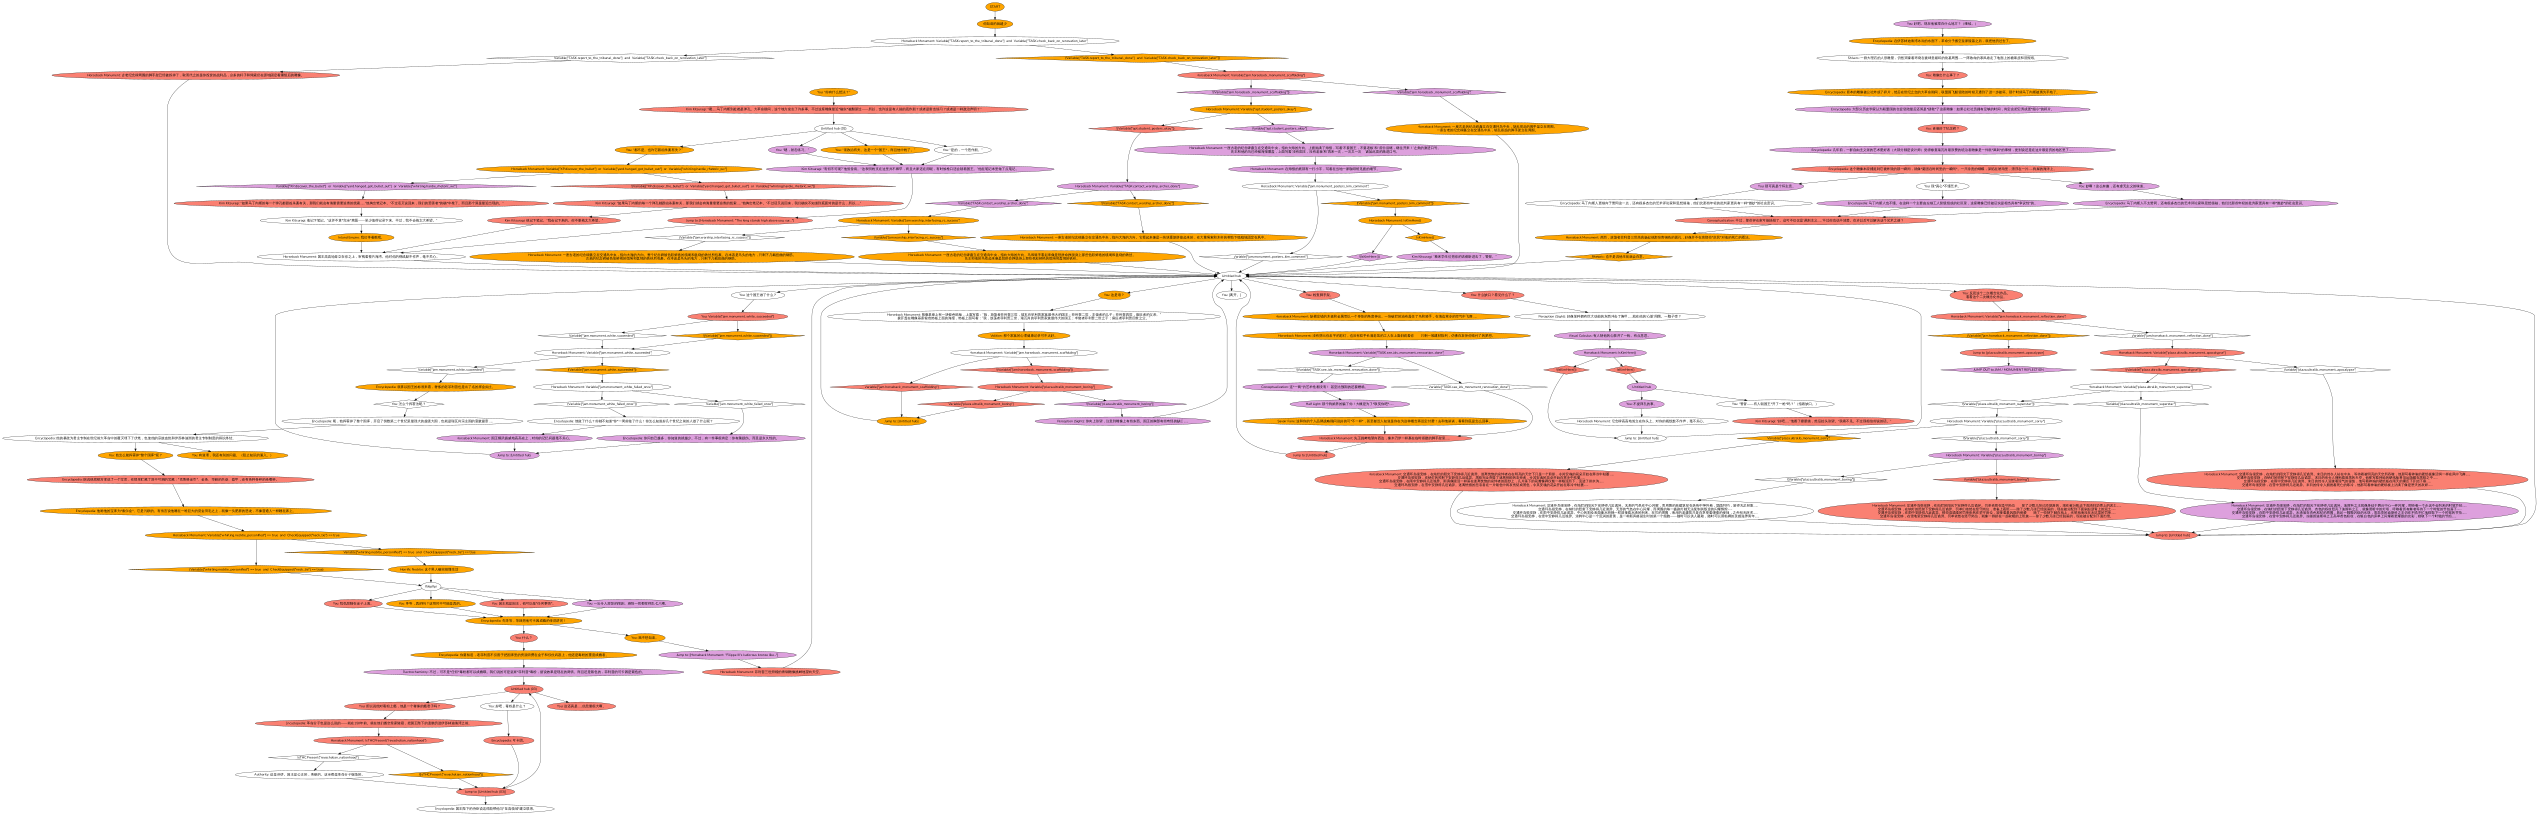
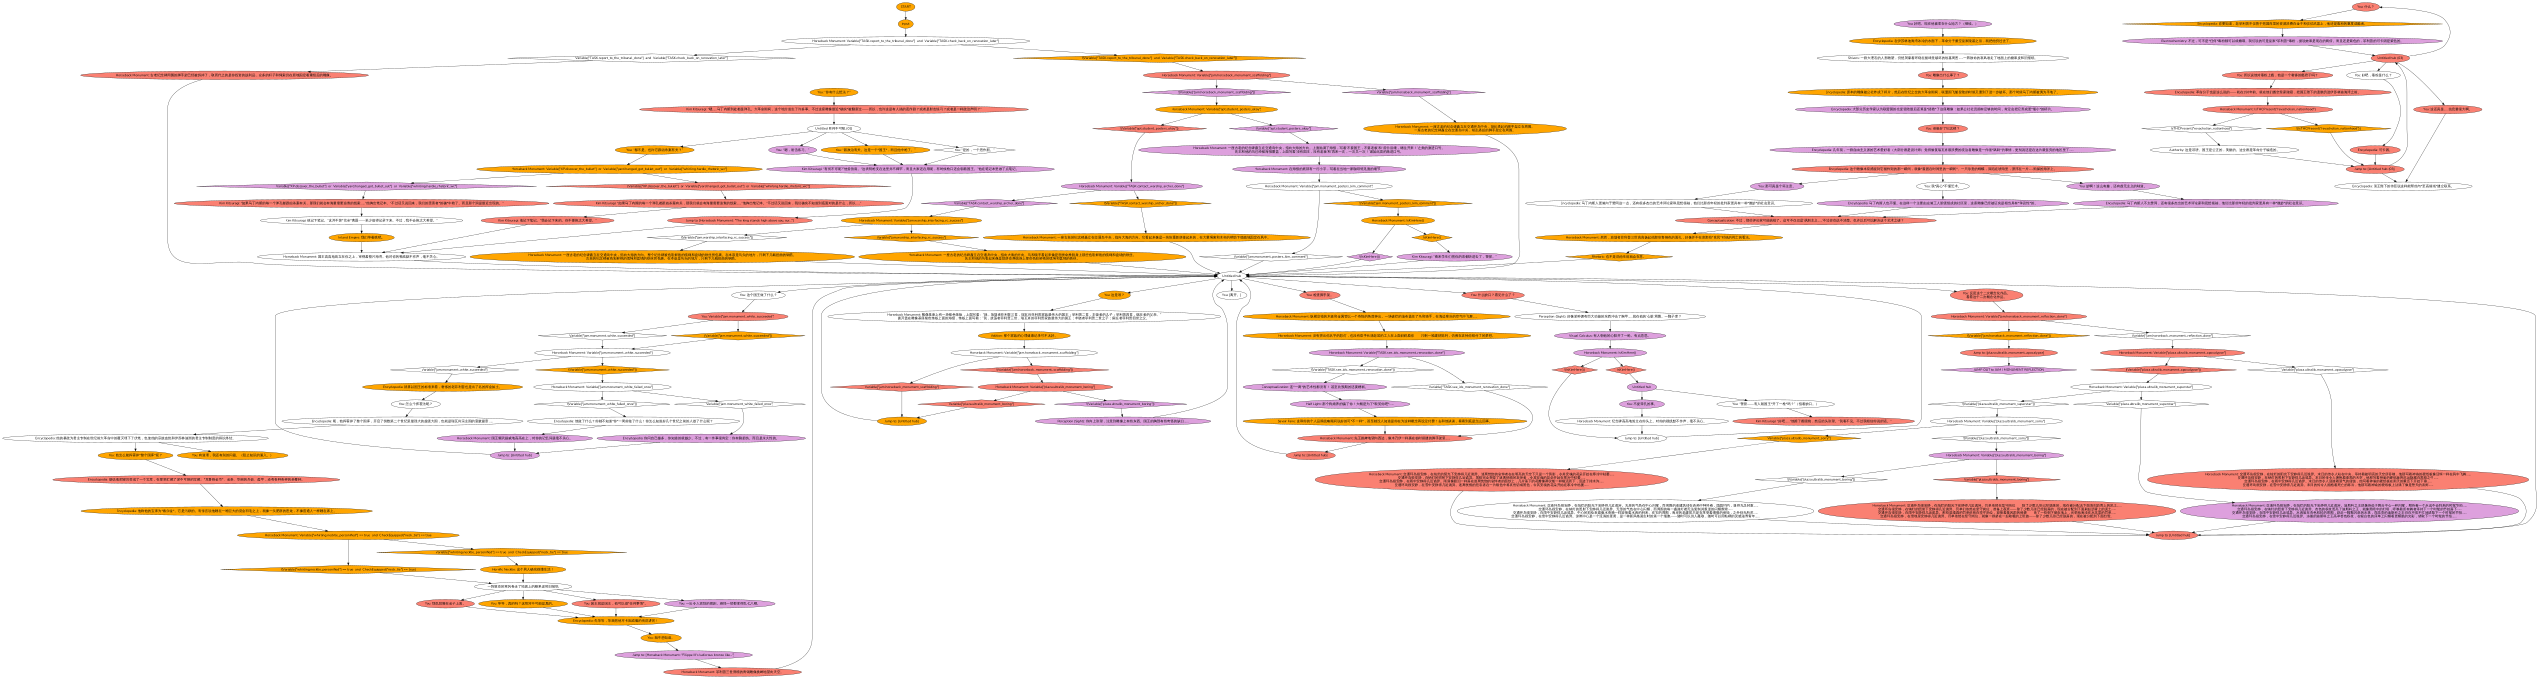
node "你知道的就越少": label "你知道的就越少" -> "input"
node "Untitled hub (02)": label "Untitled hub (02)" -> "Untitled 有何不可呢 (02)"
edge "You: 这还真是……信息量很大啊。" -> "Encyclopedia: 国王陛下的侍臣说这样能帮他与*至高领域*建立联系。": added
node "You: “是的，一个恶作剧。”": shape ellipse -> diamond
node "You: 怎么个挥霍法呢？": shape diamond -> ellipse
node "flikipfipi": label "flikipfipi" -> "一阵致命的寒风卷走了地面上的糖果皮和旧报纸"
edge "Encyclopedia: 先等等，等我把他可卡因成瘾的传说讲完！" -> "You: 什么？": now "Untitled hub (03)" -> "You: 什么？"
node "Encyclopedia: 你要知道，老菲利普不仅善于把国库里的资源浪费在金子和仪仗武器上，他还是毒粉的重度成瘾者。": shape ellipse -> diamond
